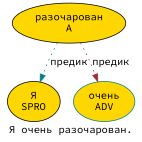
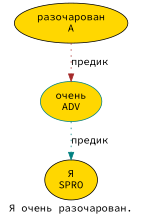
edge "разочарован A" -> "Я SPRO": now "очень ADV" -> "Я SPRO"
